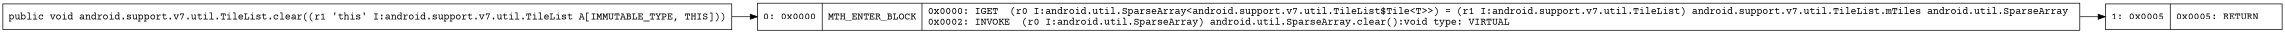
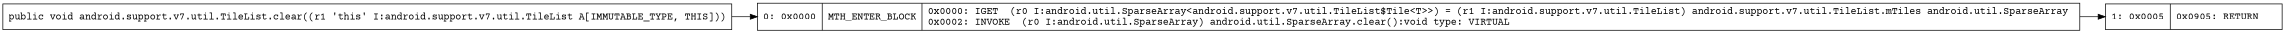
node "1: 0x0005": text "0x0005: RETURN" -> "0x0905: RETURN"
